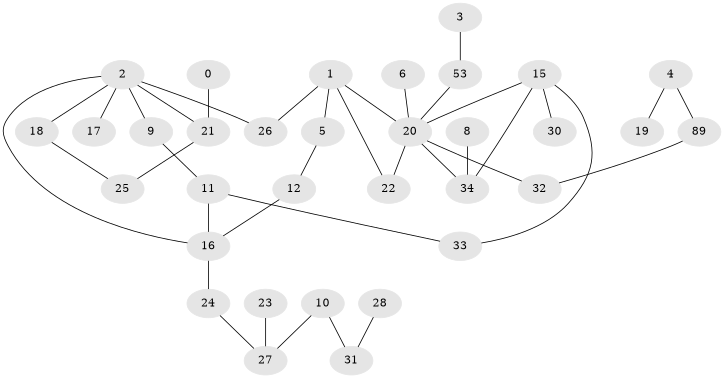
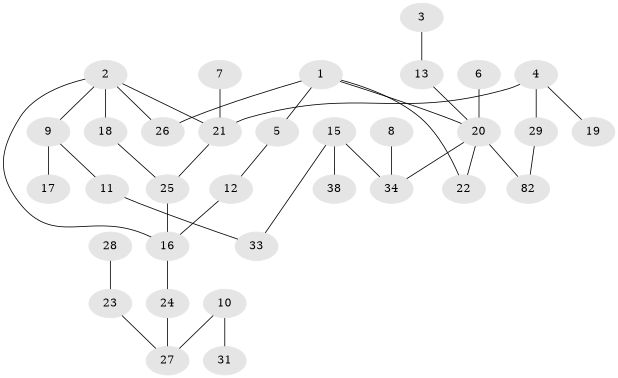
node "0": label "0" -> "7"
node "53": label "53" -> "13"
edge "15" -- "20": removed
edge "2" -- "17": now "9" -- "17"
edge "4" -- "21": added
node "30": label "30" -> "38"
node "89": label "89" -> "29"
node "32": label "32" -> "82"
edge "11" -- "16": now "25" -- "16"
edge "28" -- "31": now "28" -- "23"
